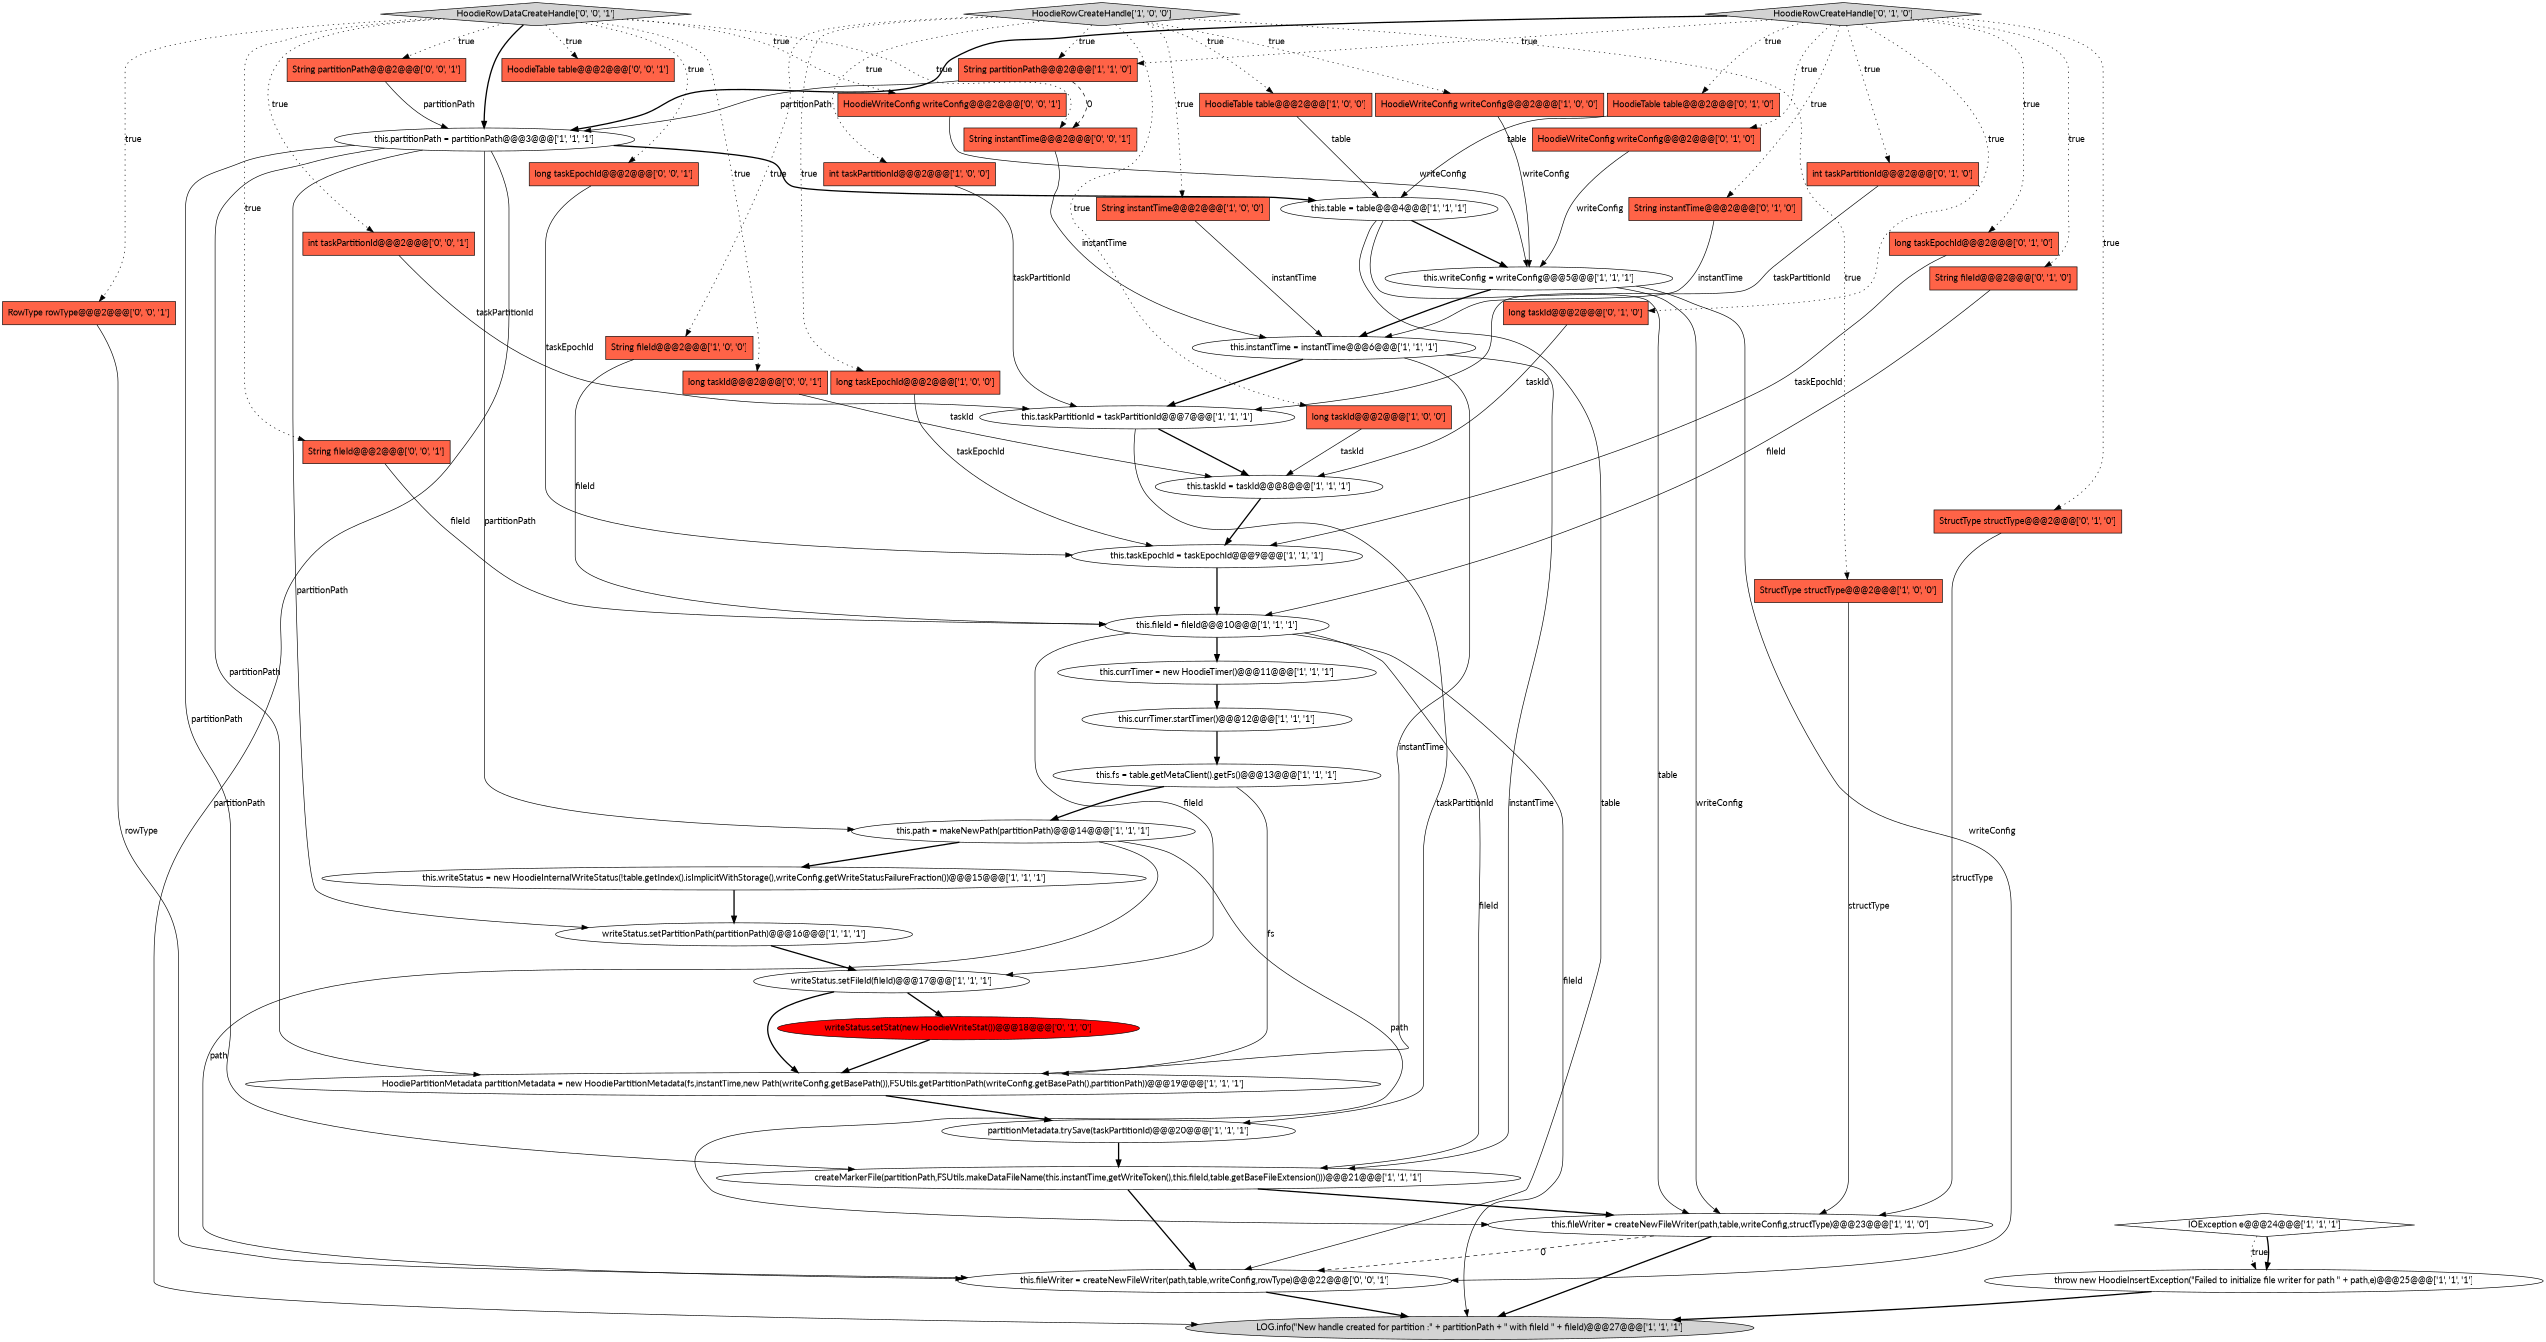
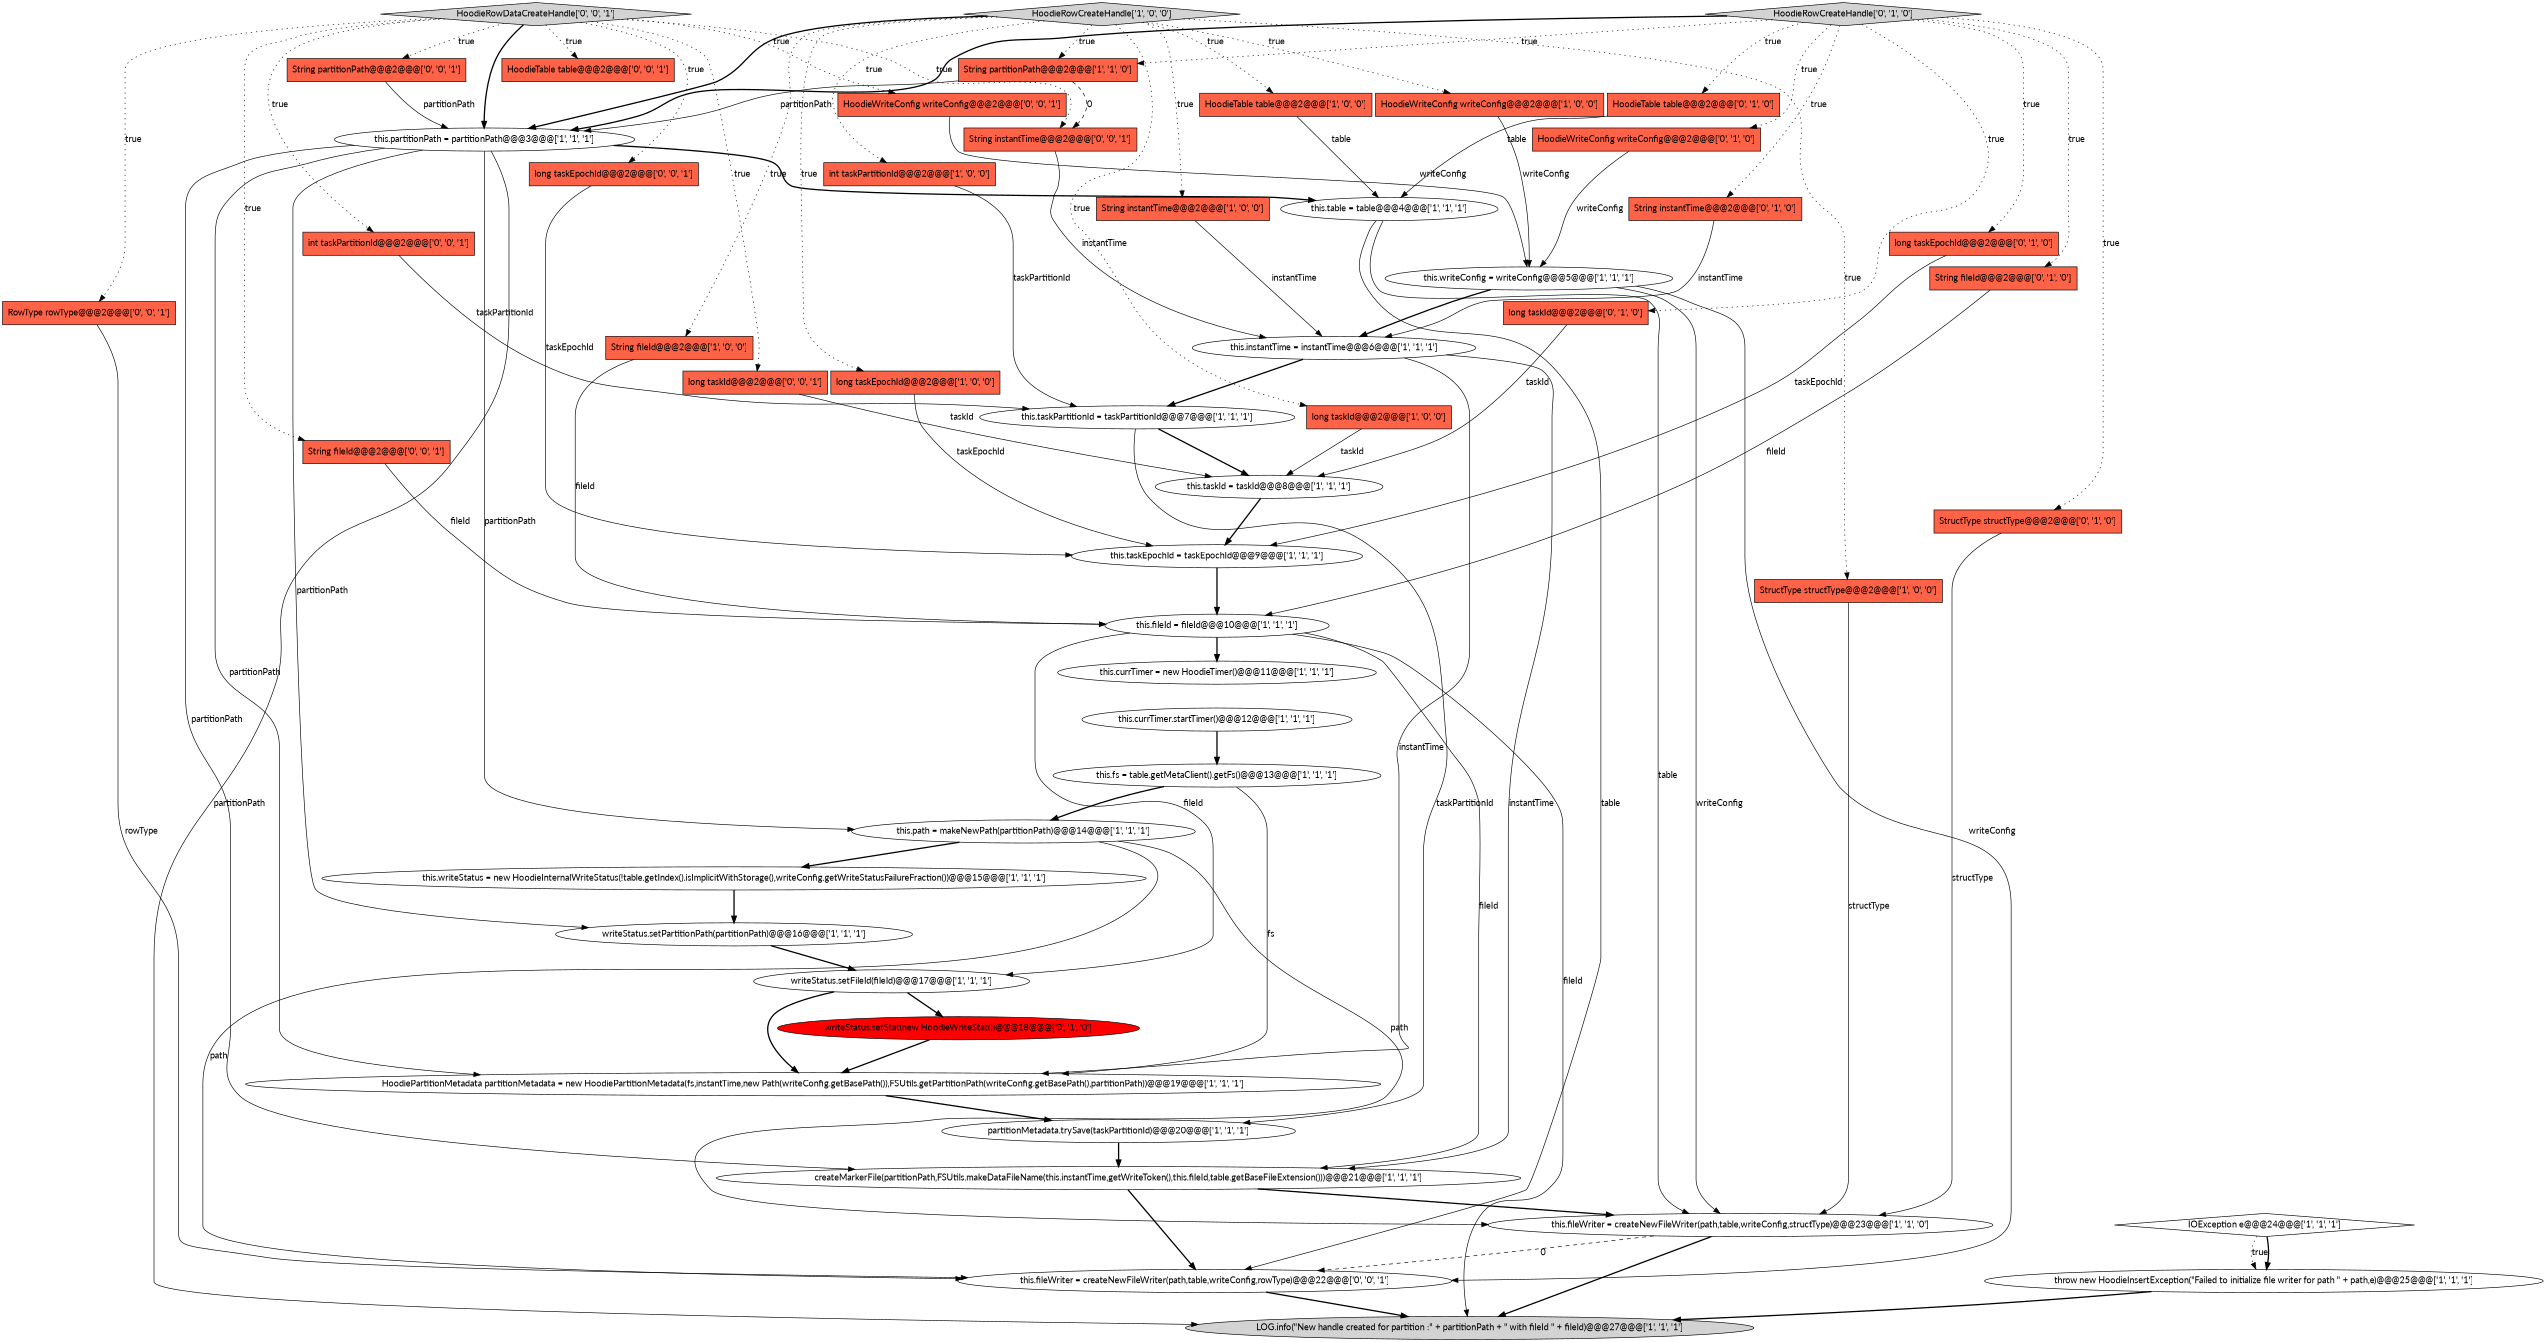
edge "HoodieRowCreateHandle['1', '0', '0']" -> "this.partitionPath = partitionPath@@@3@@@['1', '1', '1']": added
node "int taskPartitionId@@@2@@@['0', '1', '0']": removed
edge "this.table = table@@@4@@@['1', '1', '1']" -> "this.writeConfig = writeConfig@@@5@@@['1', '1', '1']": removed
edge "this.currTimer = new HoodieTimer()@@@11@@@['1', '1', '1']" -> "this.currTimer.startTimer()@@@12@@@['1', '1', '1']": removed
